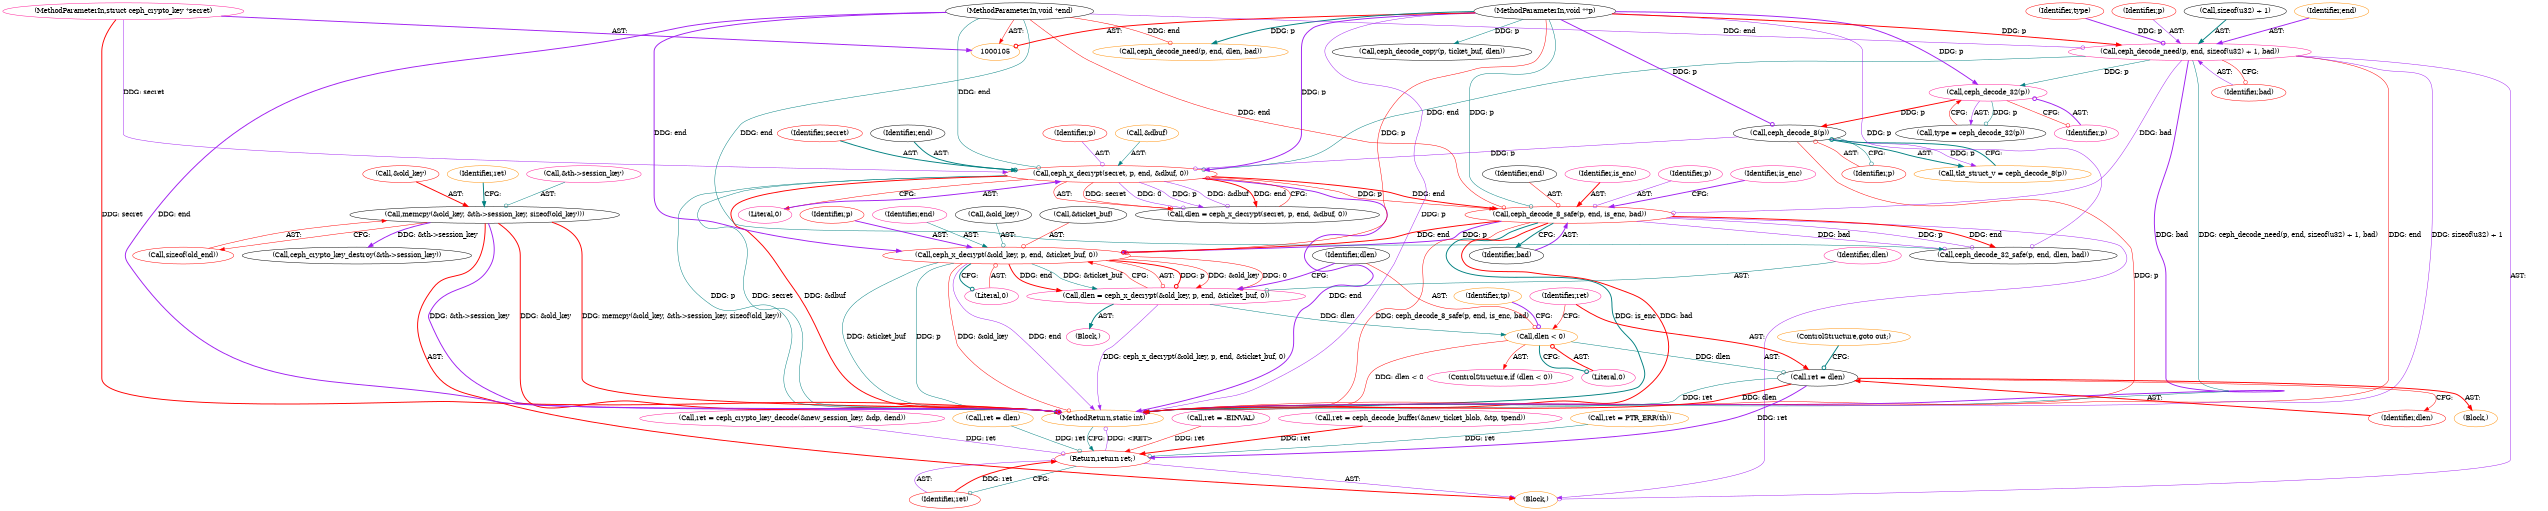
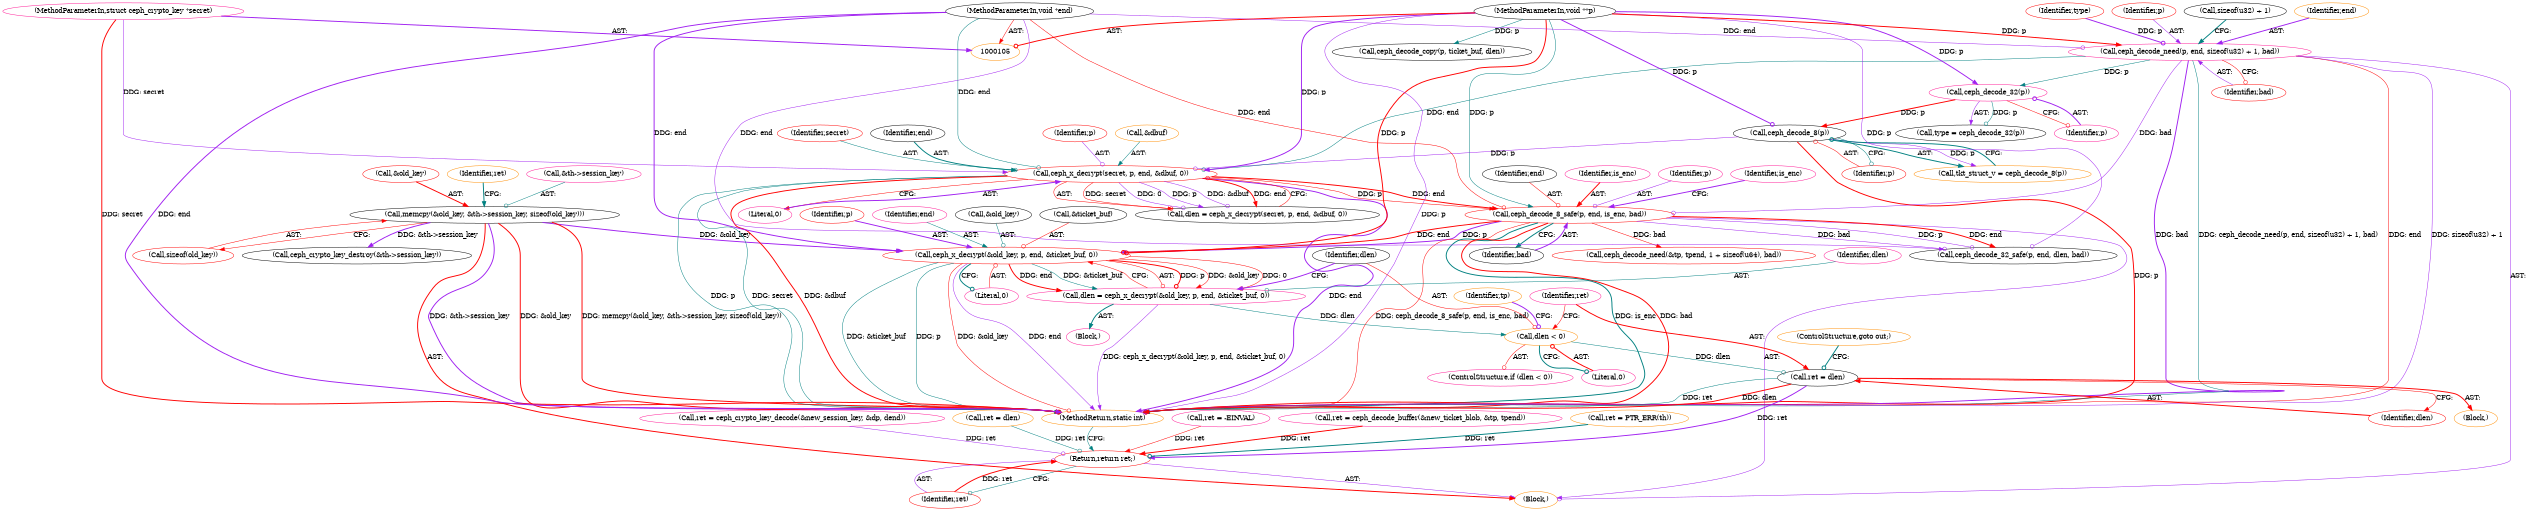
edge "(Call,sizeof(u32) + 1)" -> "(Call,ceph_decode_need(p, end, sizeof(u32) + 1, bad))": label "AST: " -> "CFG: "
node "(Call,ceph_decode_need(p, end, dlen, bad))": removed
edge "(MethodParameterIn,void **p)" -> "(Call,ceph_decode_8_safe(p, end, is_enc, bad))": arrowhead odot -> normal
edge "(Call,type = ceph_decode_32(p))" -> "(Call,ceph_decode_32(p))": removed, label "CFG:"
edge "(Identifier,secret)" -> "(Call,ceph_x_decrypt(secret, p, end, &dbuf, 0))": style bold -> solid
edge "(MethodParameterIn,void **p)" -> "(Call,ceph_x_decrypt(&old_key, p, end, &ticket_buf, 0))": style solid -> bold
edge "(Call,memcpy(&old_key, &th->session_key, sizeof(old_key)))" -> "(Call,ceph_x_decrypt(&old_key, p, end, &ticket_buf, 0))": added, label "DDG: &old_key"
edge "(MethodParameterIn,void *end)" -> "(Call,ceph_decode_32_safe(p, end, dlen, bad))": color teal -> purple
node "(Call,sizeof(old_end))": label "(Call,sizeof(old_end))" -> "(Call,sizeof(old_key))"
node "(Call,ceph_decode_need(&tp, tpend, 1 + sizeof(u64), bad))": added
edge "(MethodParameterIn,void *end)" -> "(MethodReturn,static int)": arrowhead odot -> normal
edge "(Call,dlen < 0)" -> "(ControlStructure,if (dlen < 0))": arrowhead normal -> odot
edge "(Call,ceph_decode_8(p))" -> "(MethodReturn,static int)": style solid -> bold
edge "(Call,dlen < 0)" -> "(MethodReturn,static int)": removed, label "DDG: dlen < 0"
edge "(Return,return ret;)" -> "(MethodReturn,static int)": removed, label "DDG: <RET>"
edge "(Call,ret = PTR_ERR(th))" -> "(Return,return ret;)": style solid -> bold
